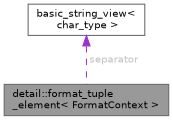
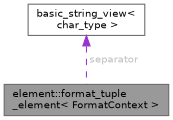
node "detail::format_tuple _element< FormatContext >": label "detail::format_tuple _element< FormatContext >" -> "element::format_tuple _element< FormatContext >"
